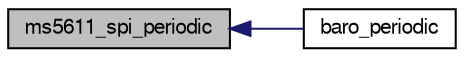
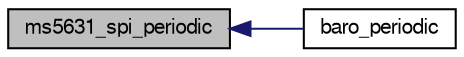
node "ms5611_spi_periodic": label "ms5611_spi_periodic" -> "ms5631_spi_periodic"
